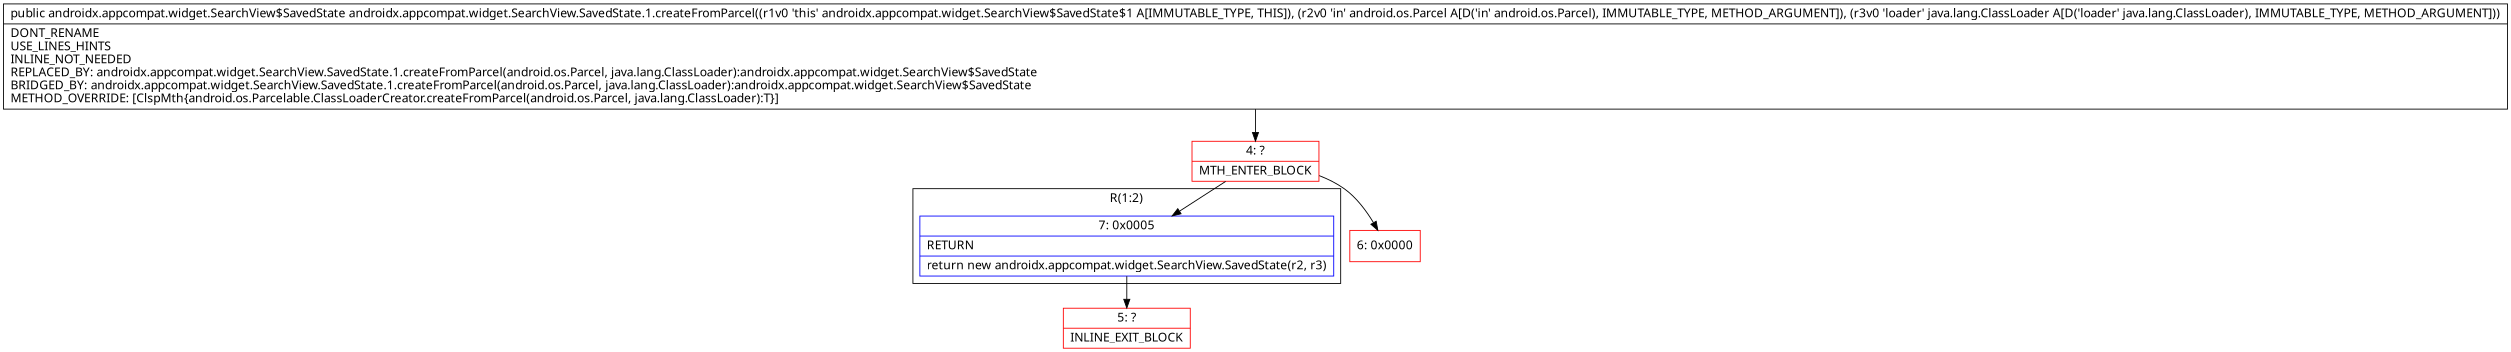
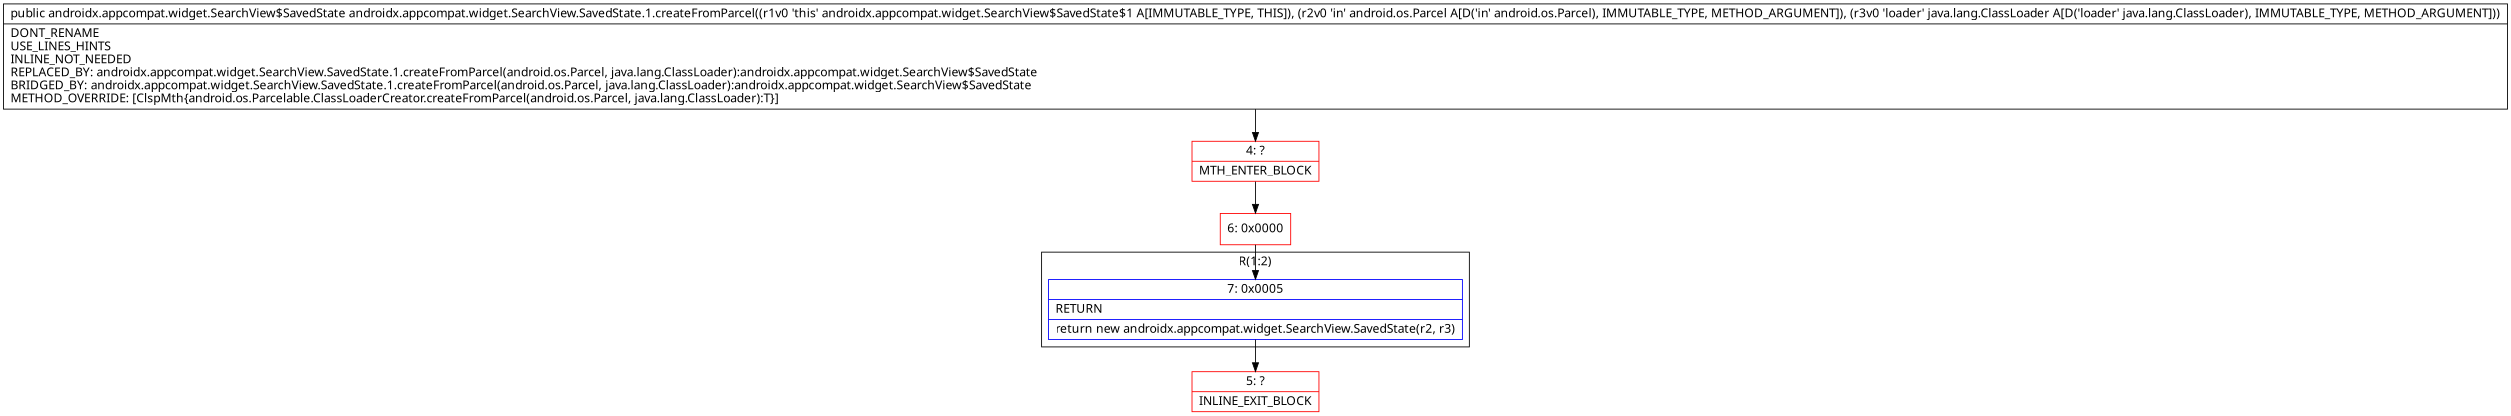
edge "4: ?" -> "7: 0x0005": now "6: 0x0000" -> "7: 0x0005"
